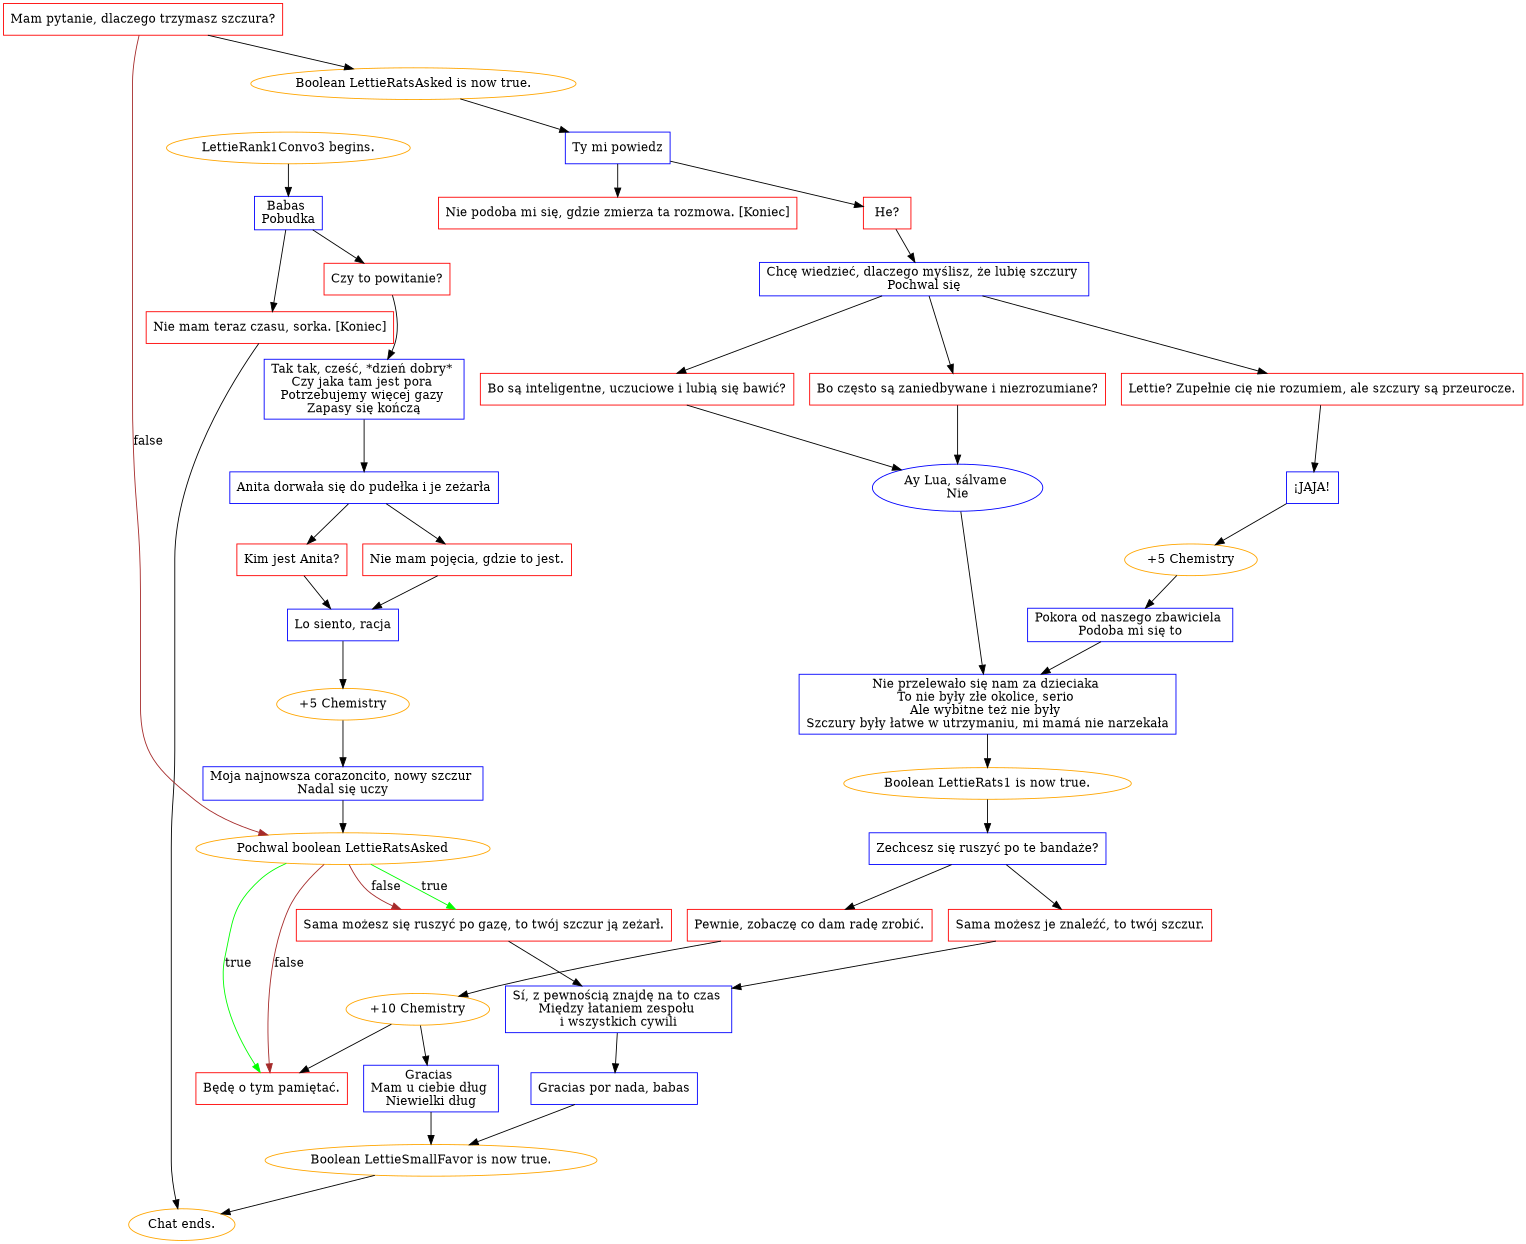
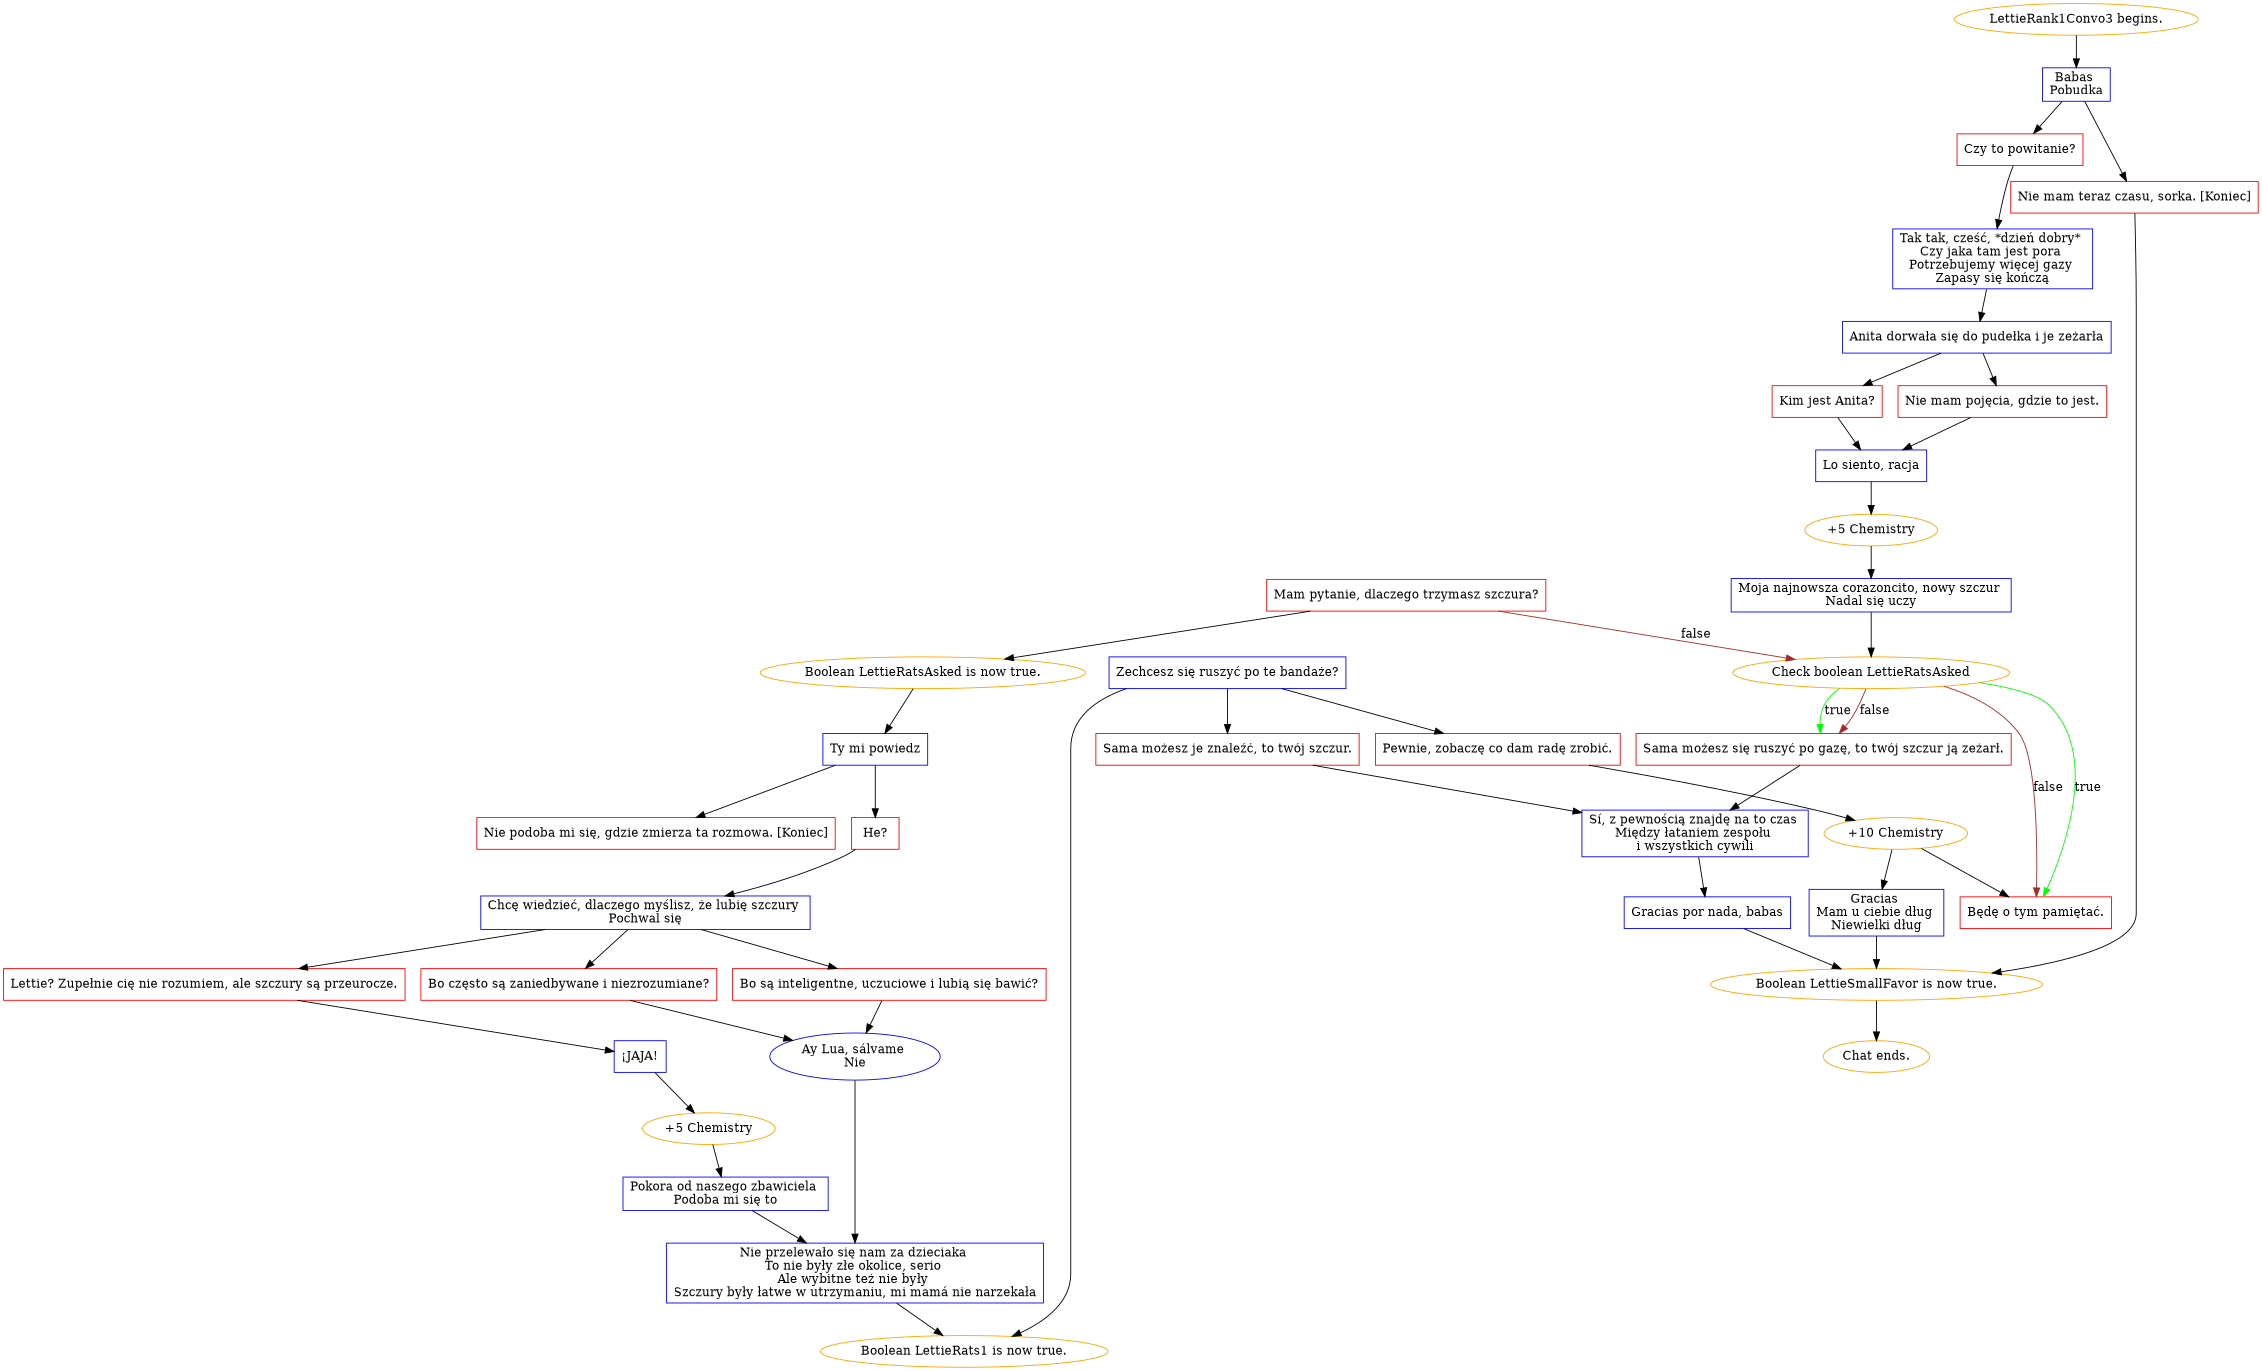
edge "Nie mam teraz czasu, sorka. [Koniec]" -> "Chat ends.": now "Nie mam teraz czasu, sorka. [Koniec]" -> "Boolean LettieSmallFavor is now true."
edge "Boolean LettieRats1 is now true." -> "Zechcesz się ruszyć po te bandaże?": reversed
node "Pochwal boolean LettieRatsAsked": label "Pochwal boolean LettieRatsAsked" -> "Check boolean LettieRatsAsked"
